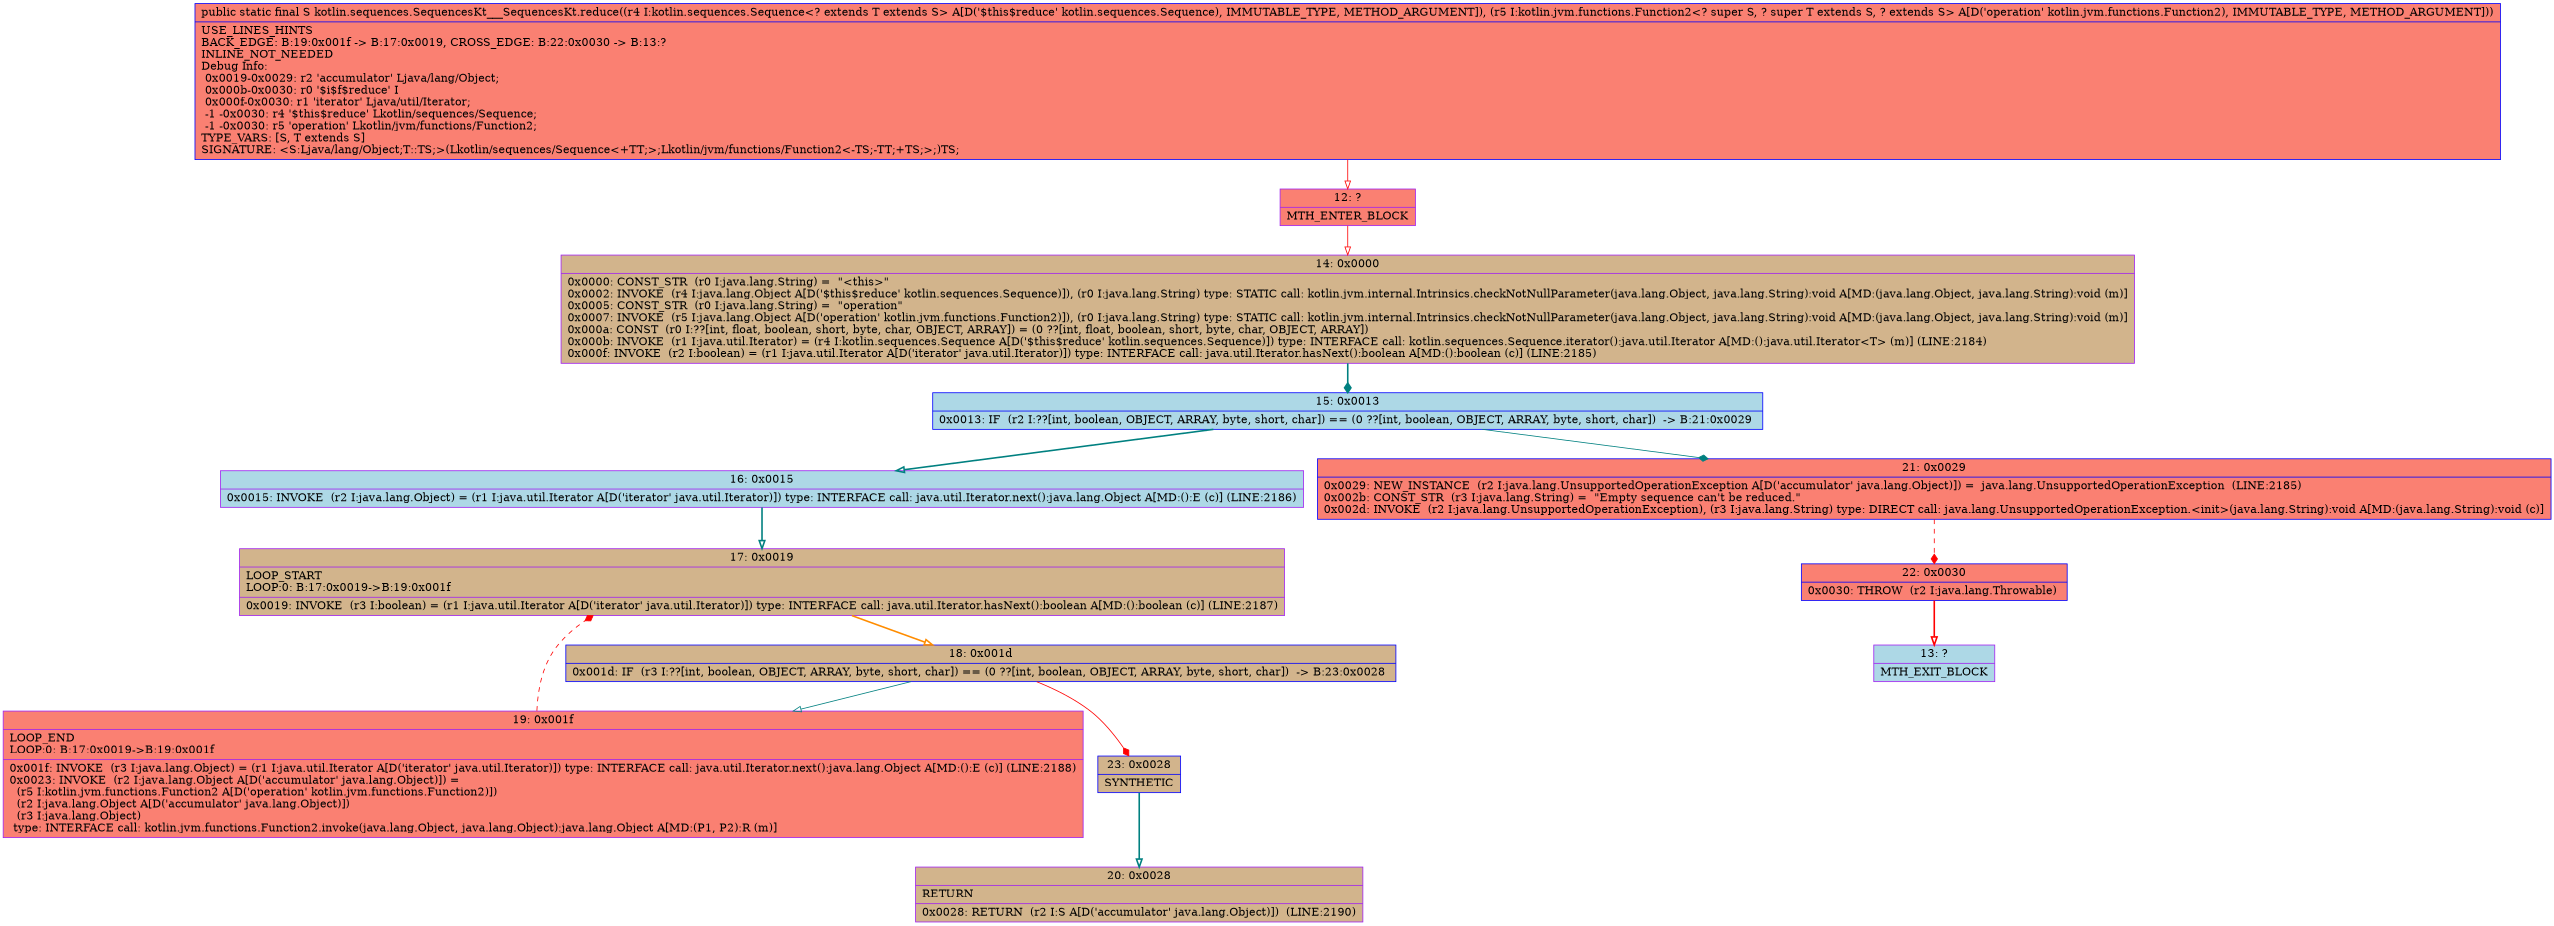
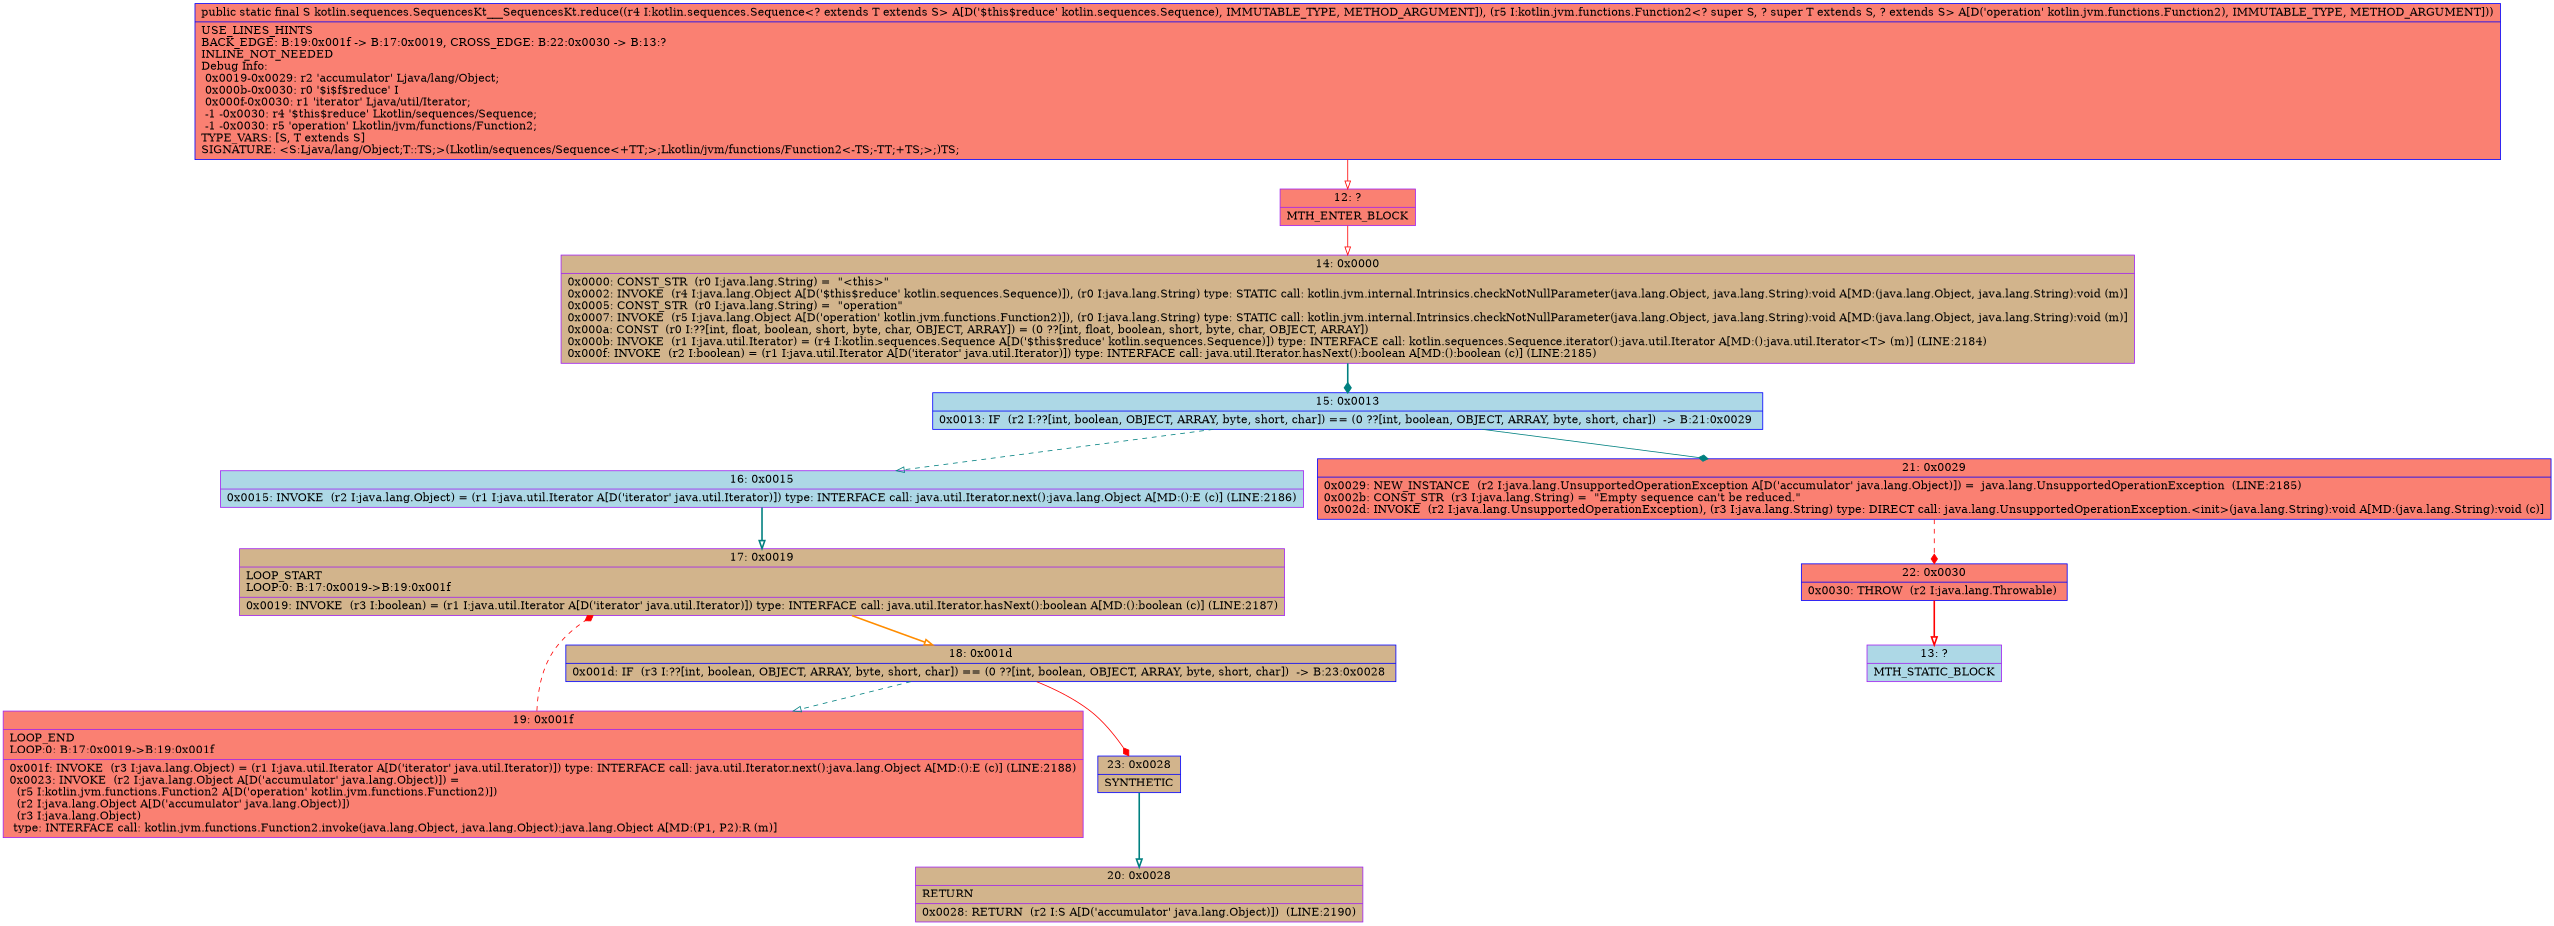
edge "15: 0x0013" -> "16: 0x0015": style bold -> dashed
node "13: ?": text "MTH_EXIT_BLOCK" -> "MTH_STATIC_BLOCK"
edge "18: 0x001d" -> "19: 0x001f": style solid -> dashed
